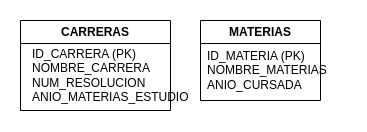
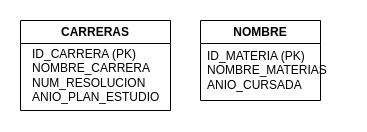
node "MATERIAS": label "MATERIAS" -> "NOMBRE"
node "ID_CARRERA (PK) NOMBRE_CARRERA NUM_RESOLUCION ANIO_MATERIAS_ESTUDIO": label "ID_CARRERA (PK) NOMBRE_CARRERA NUM_RESOLUCION ANIO_MATERIAS_ESTUDIO" -> "ID_CARRERA (PK) NOMBRE_CARRERA NUM_RESOLUCION ANIO_PLAN_ESTUDIO"
